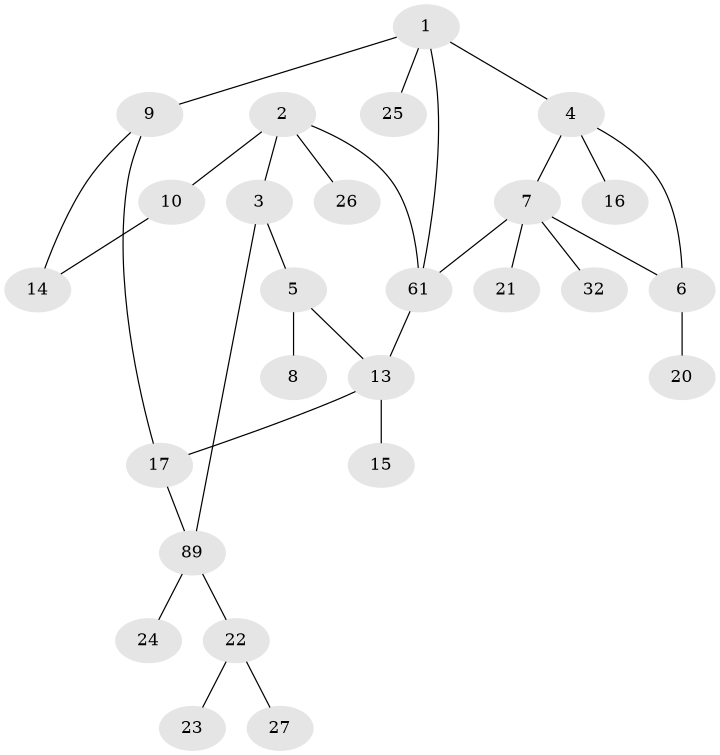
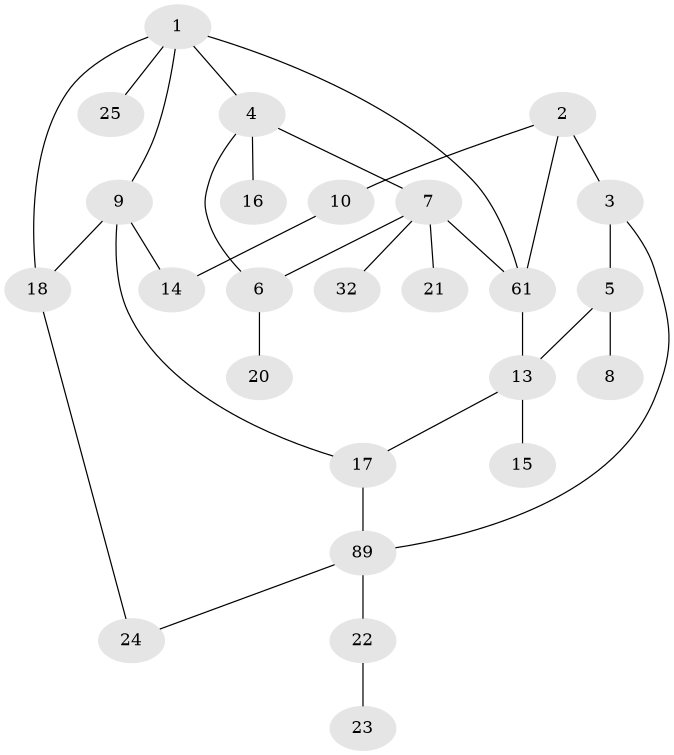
node "26": removed
node "18": added
node "27": removed
